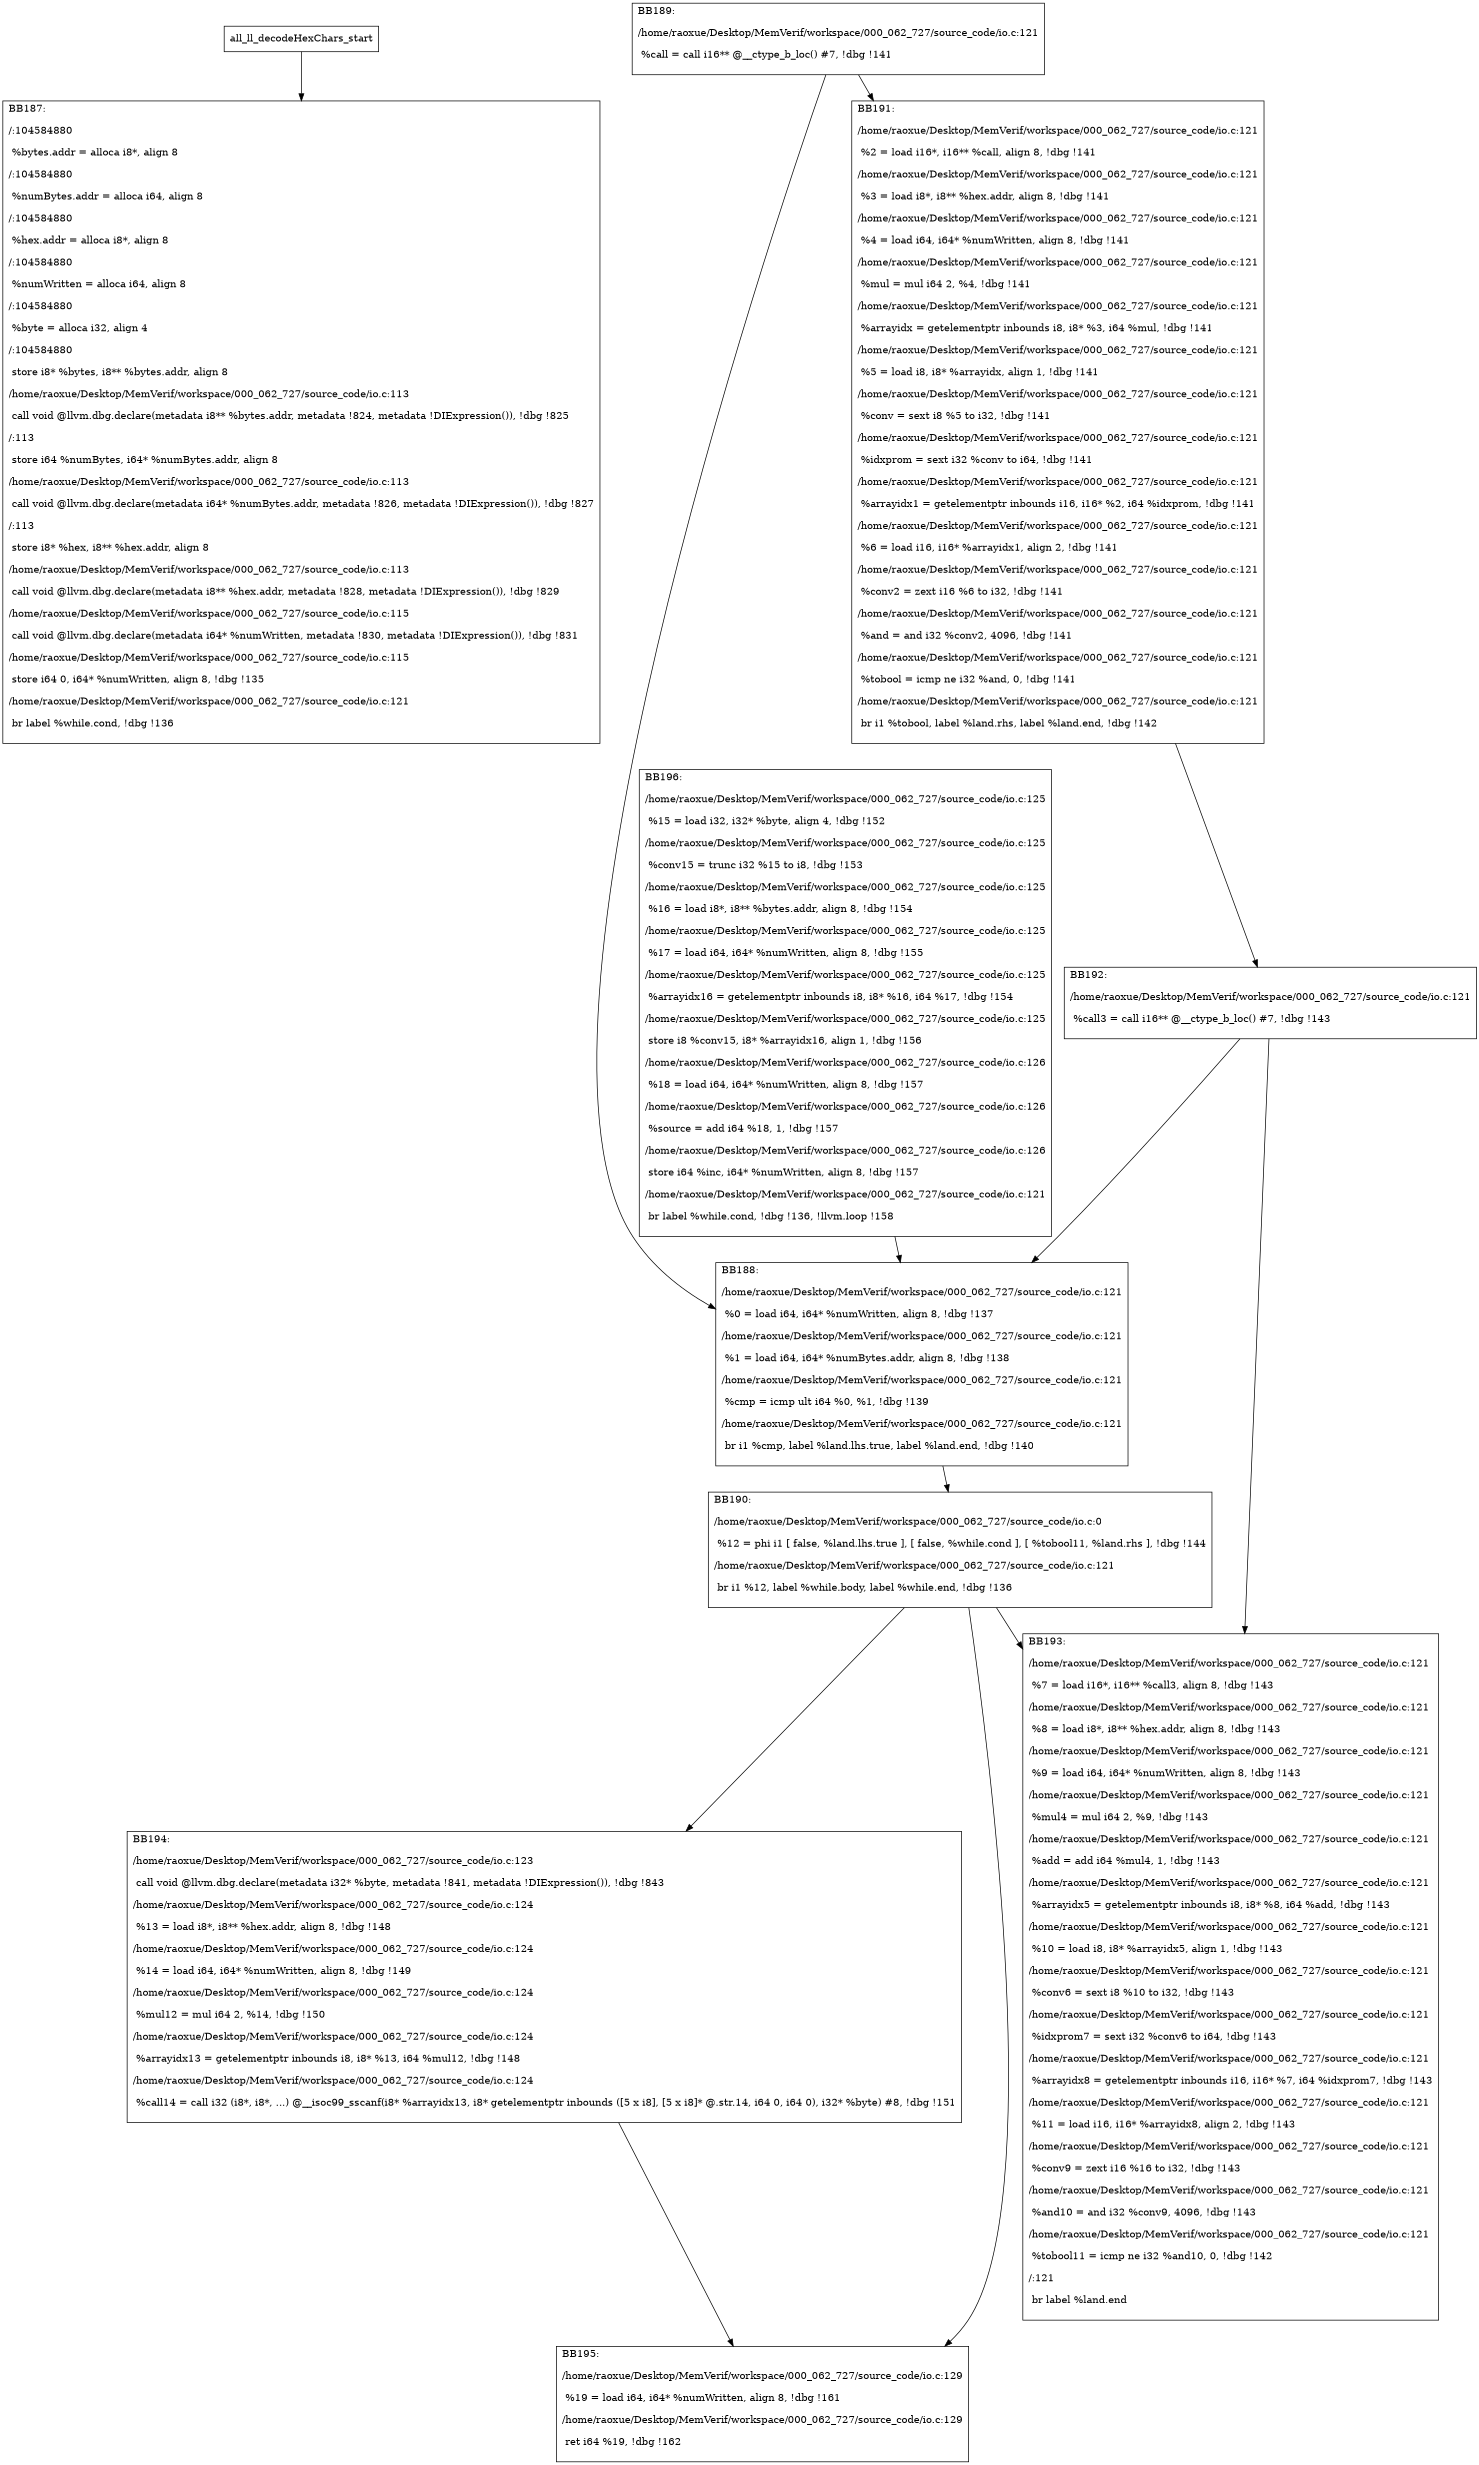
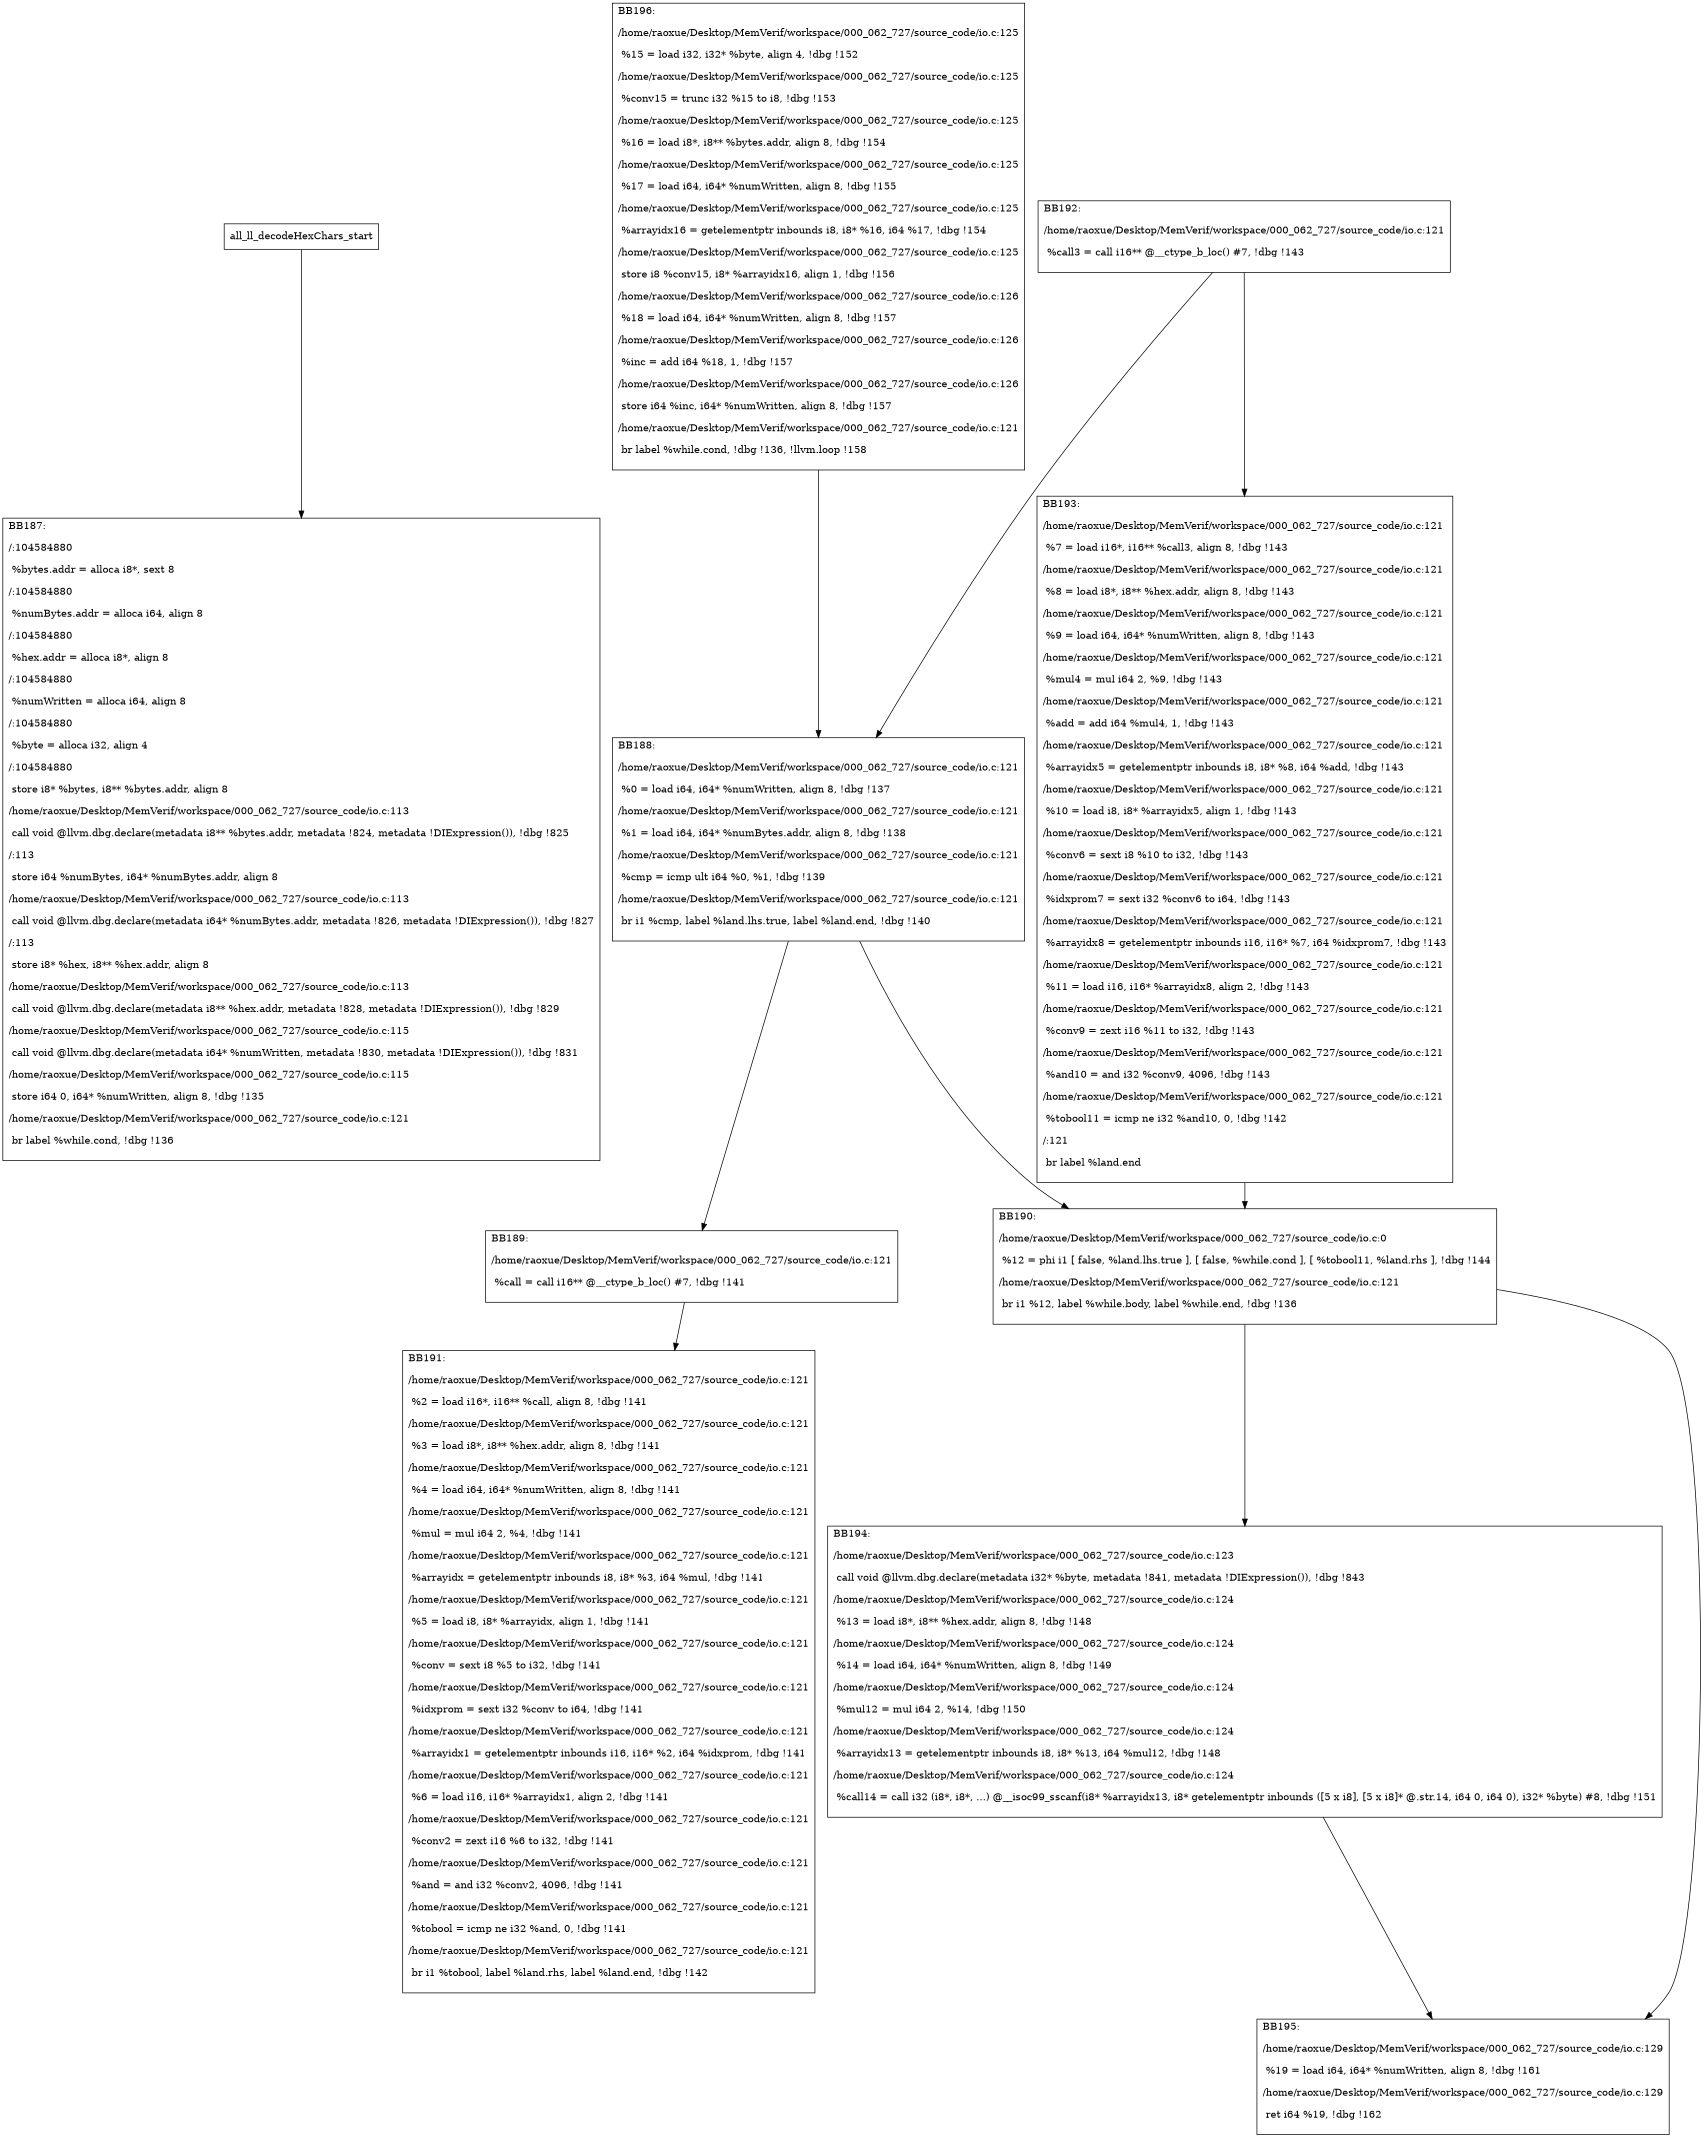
node "BB187:": text "%bytes.addr = alloca i8*, align 8" -> "%bytes.addr = alloca i8*, sext 8"
edge "BB189:" -> "BB188:": reversed
edge "BB191:" -> "BB192:": removed
node "BB196:": text "%source = add i64 %18, 1, !dbg !157" -> "%inc = add i64 %18, 1, !dbg !157"
edge "BB190:" -> "BB193:": reversed
node "BB193:": text "%conv9 = zext i16 %16 to i32, !dbg !143" -> "%conv9 = zext i16 %11 to i32, !dbg !143"
